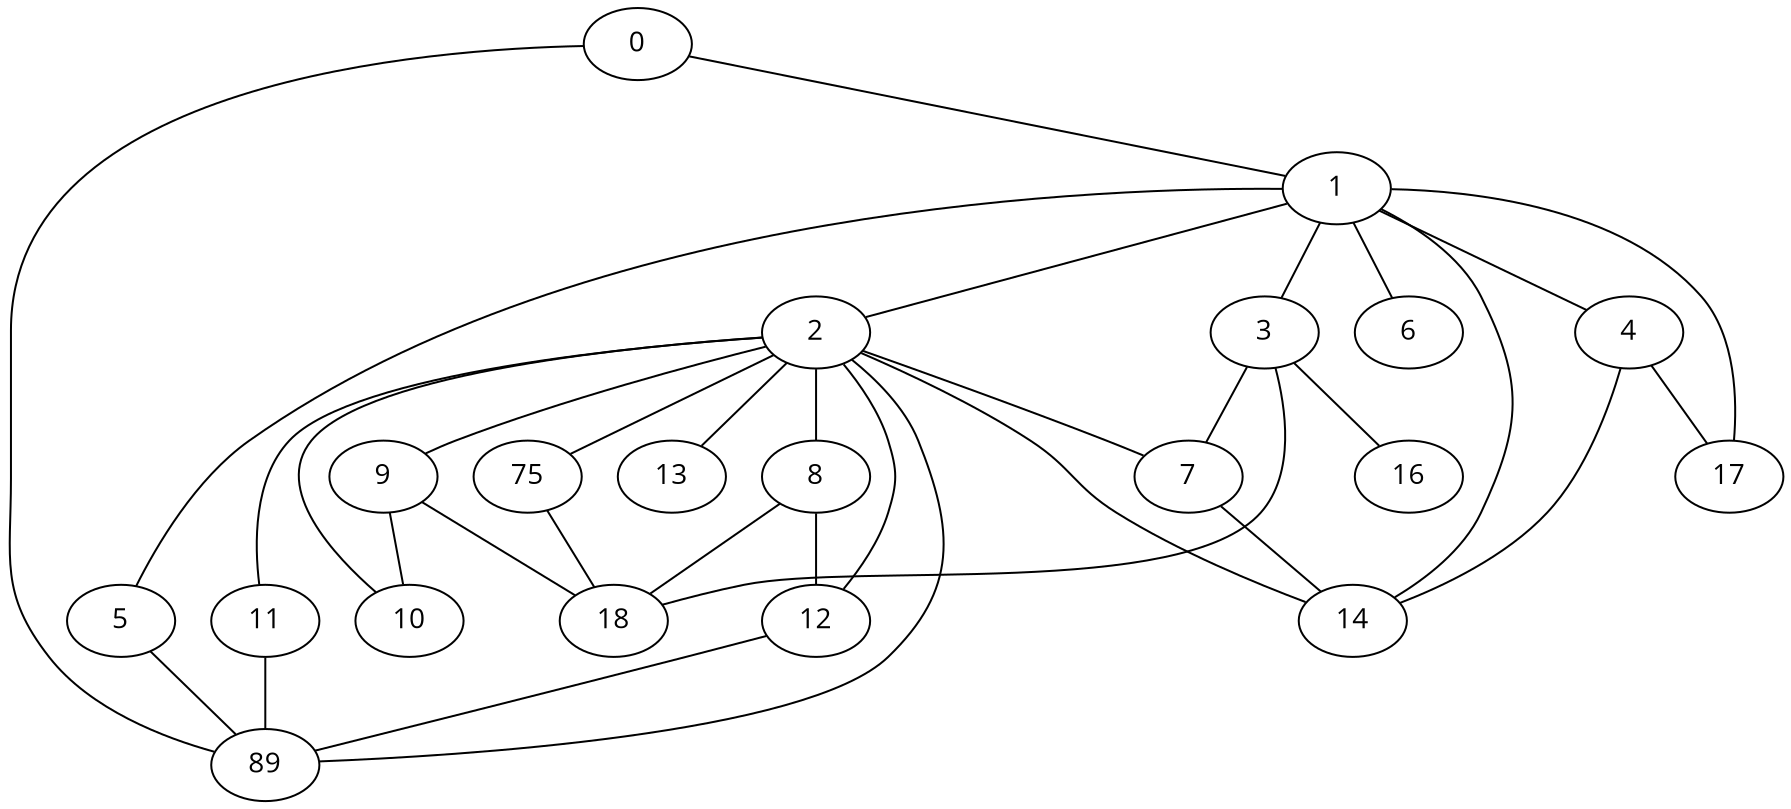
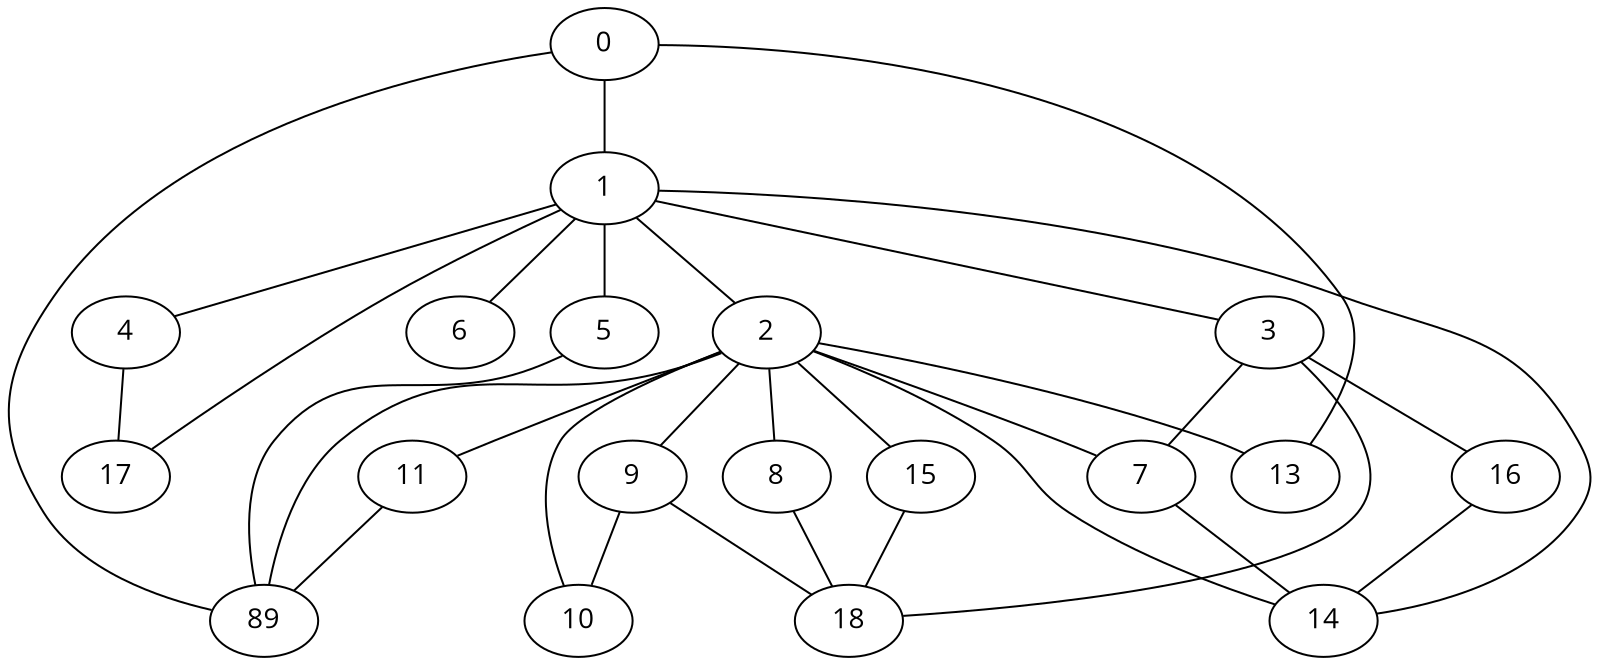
edge "0" -- "13": added
node "75": label "75" -> "15"
edge "4" -- "14": now "16" -- "14"
node "12": removed
